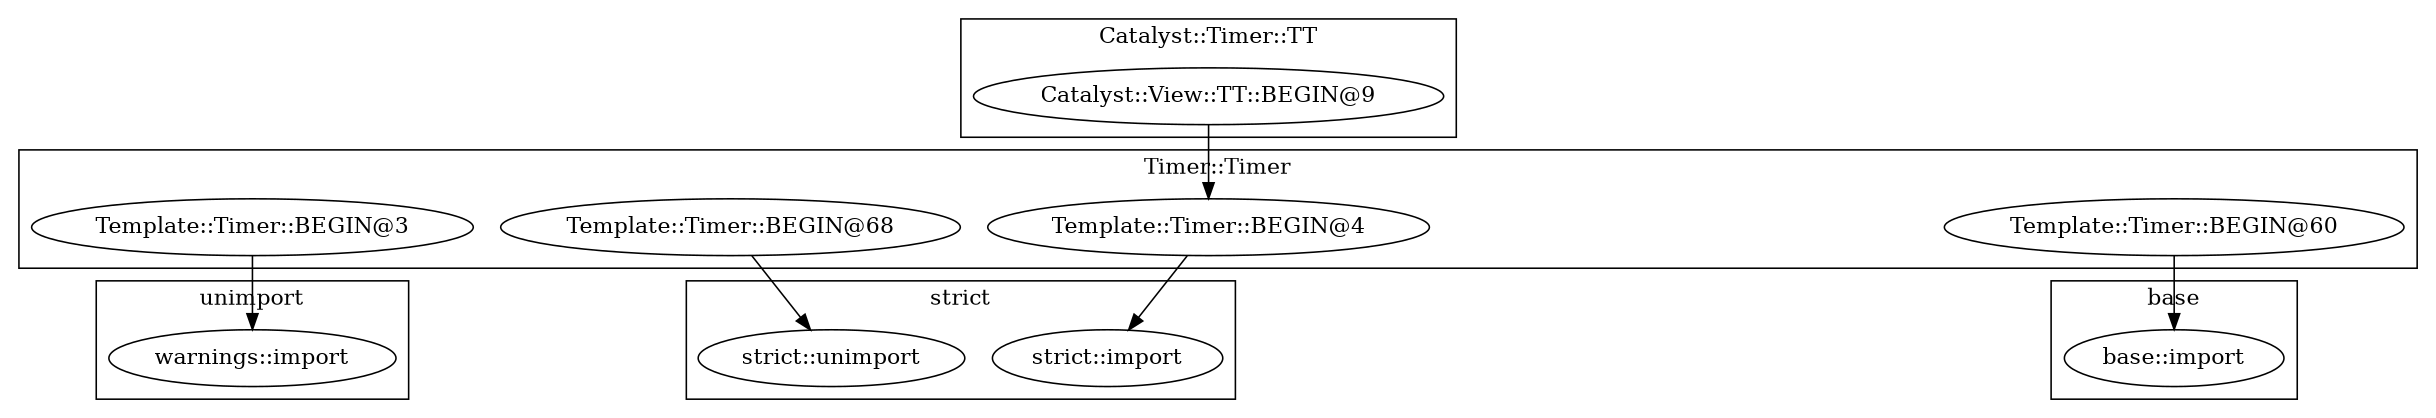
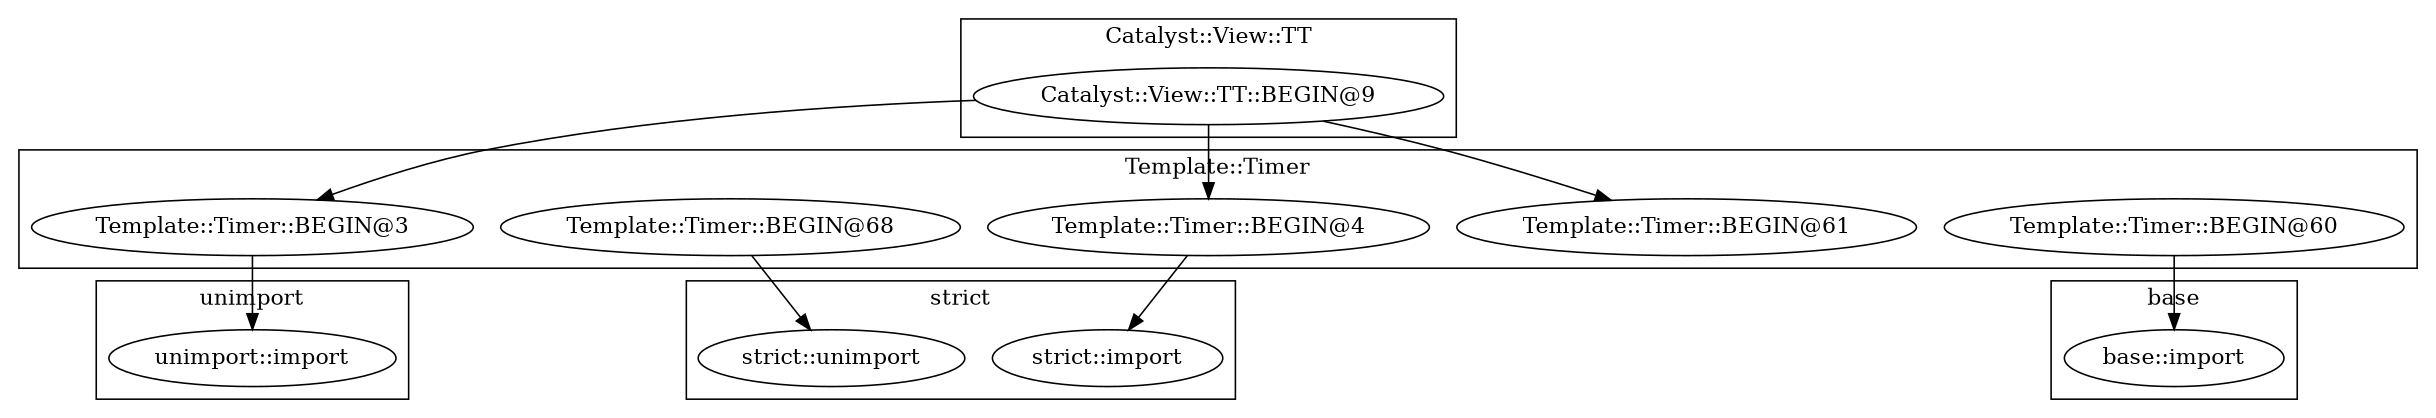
cluster "Catalyst::Timer::TT": label "Catalyst::Timer::TT" -> "Catalyst::View::TT"
edge "Catalyst::View::TT::BEGIN@9" -> "Template::Timer::BEGIN@3": added
cluster "Timer::Timer": label "Timer::Timer" -> "Template::Timer"
node "Template::Timer::BEGIN@61": added
node "warnings::import": label "warnings::import" -> "unimport::import"
